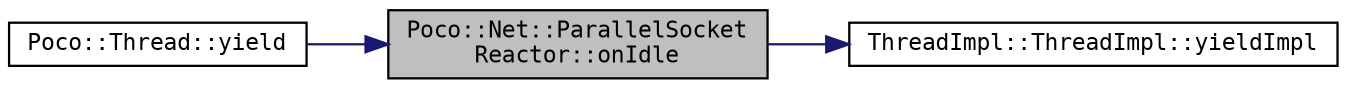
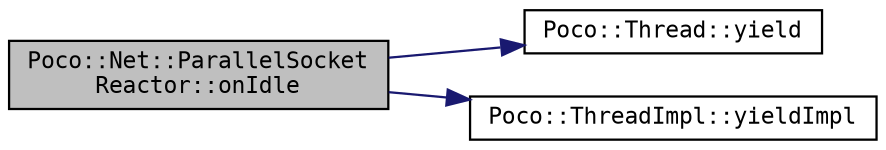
edge "Poco::Thread::yield" -> "Poco::Net::ParallelSocket Reactor::onIdle": reversed
node "ThreadImpl::ThreadImpl::yieldImpl": label "ThreadImpl::ThreadImpl::yieldImpl" -> "Poco::ThreadImpl::yieldImpl"
